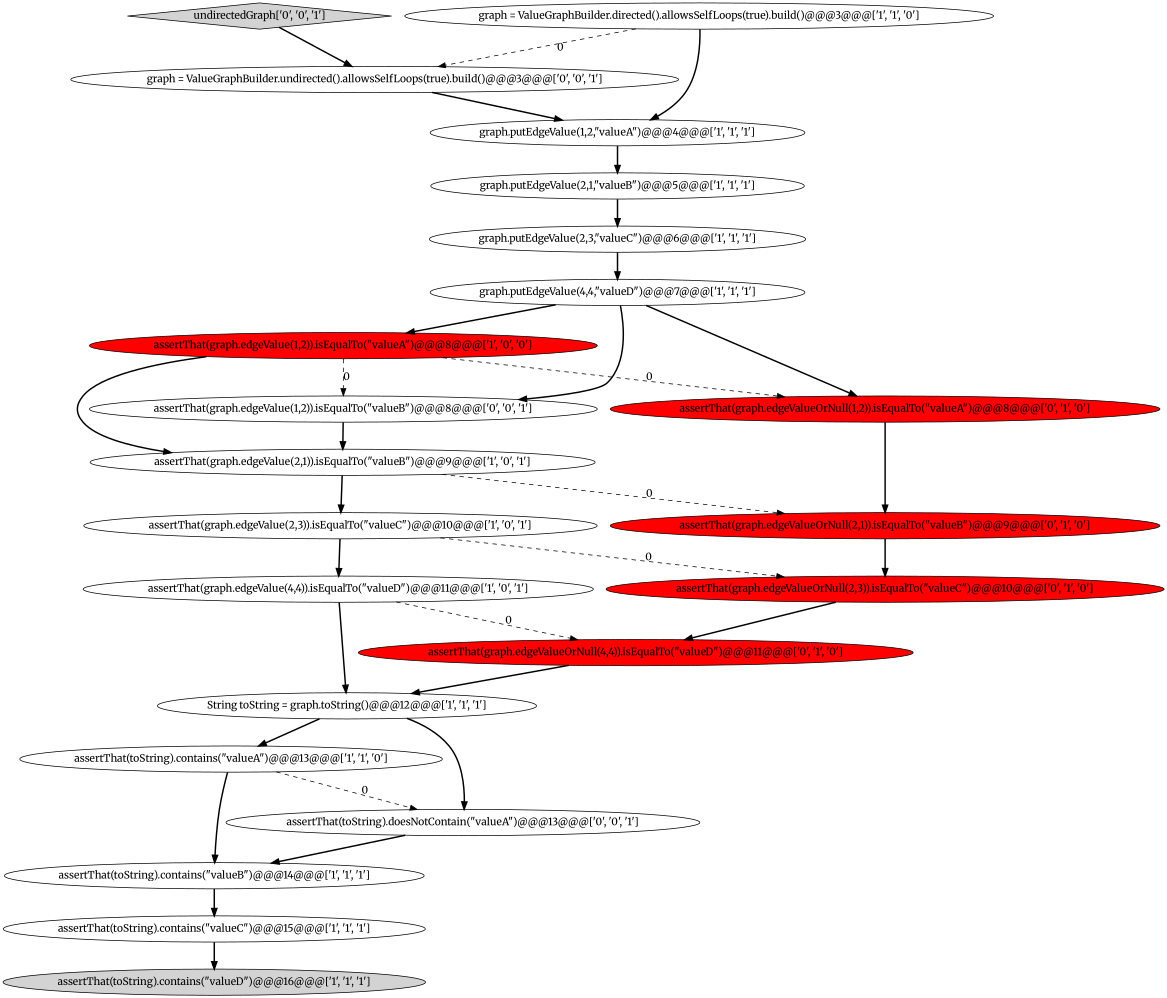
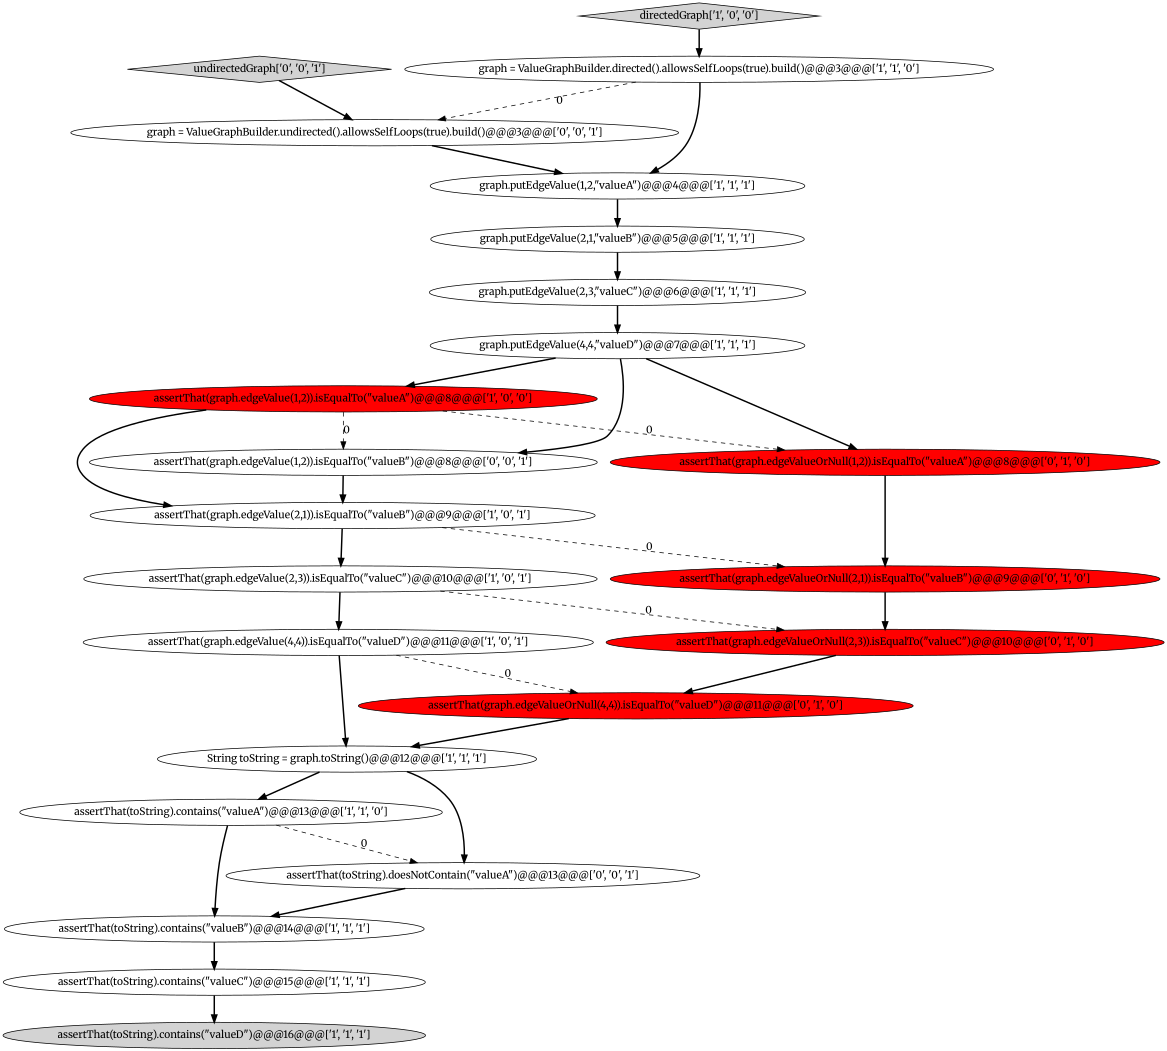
node "directedGraph['1', '0', '0']": added
